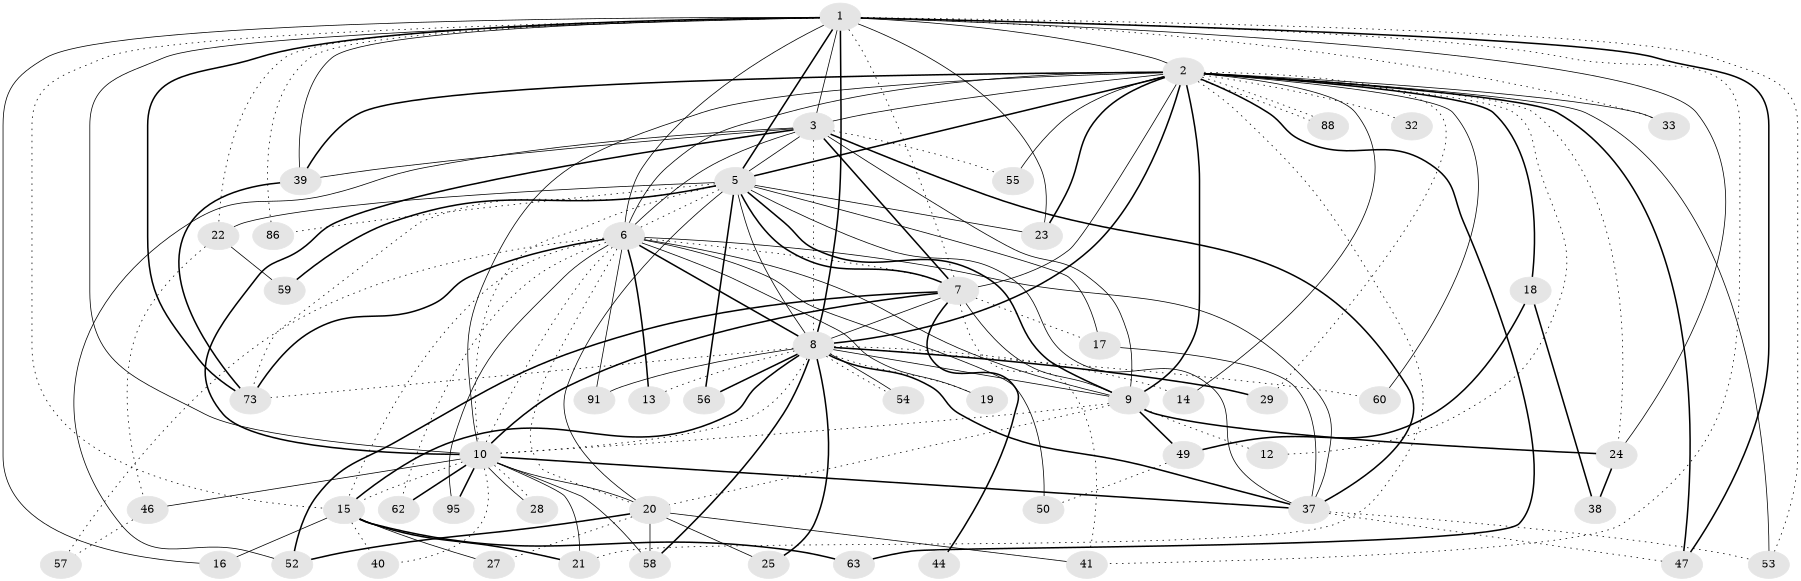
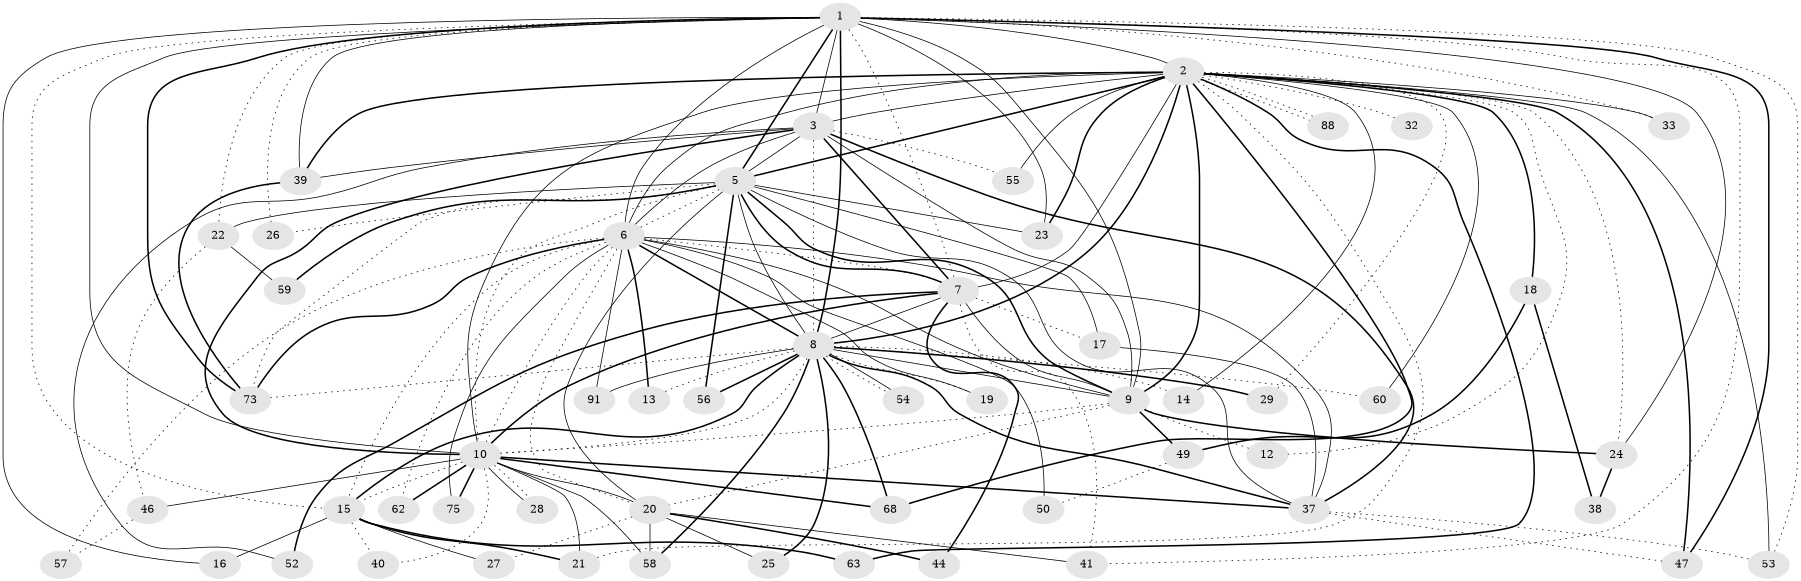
edge "1" -- "9": added
node "86": label "86" -> "26"
node "95": label "95" -> "75"
node "68": added
edge "20" -- "52": now "20" -- "44"
